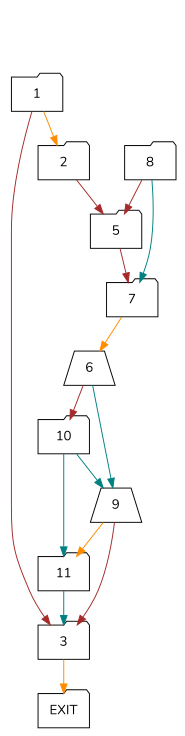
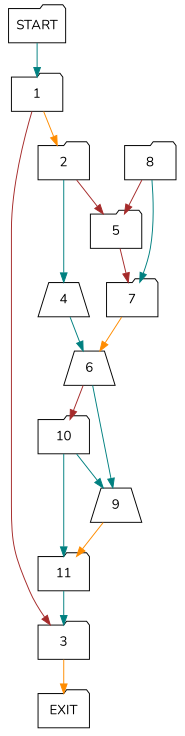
node "START": added
node "4": added
edge "9" -> "3": removed
